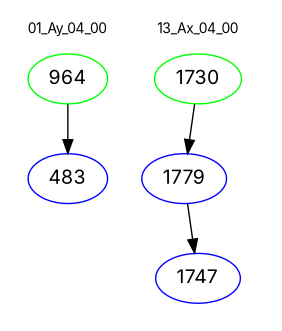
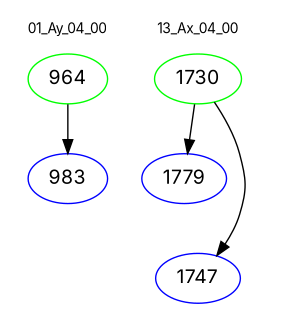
node "483": label "483" -> "983"
edge "1779" -> "1747": now "1730" -> "1747"
